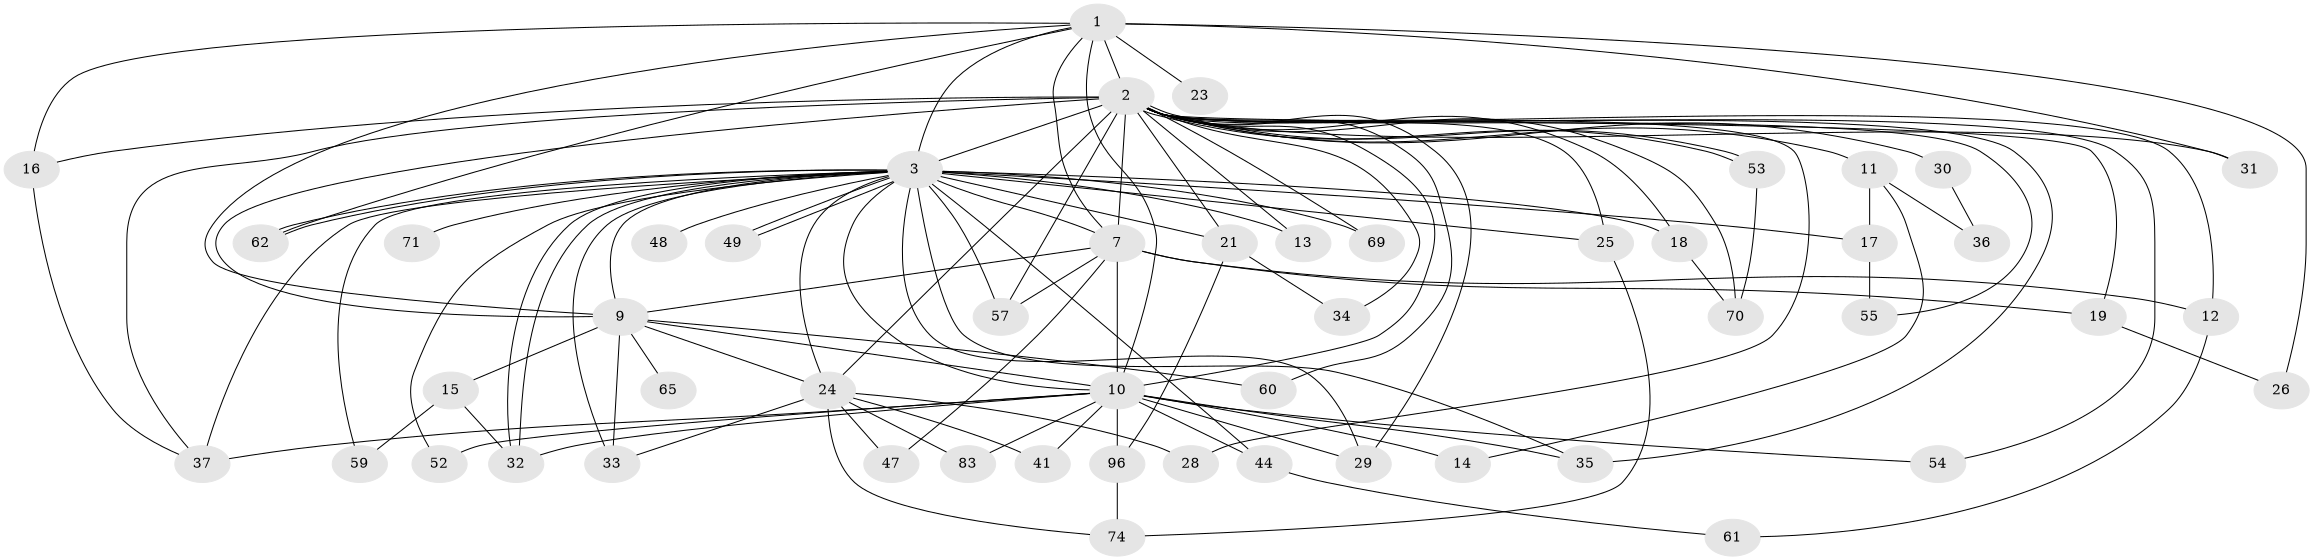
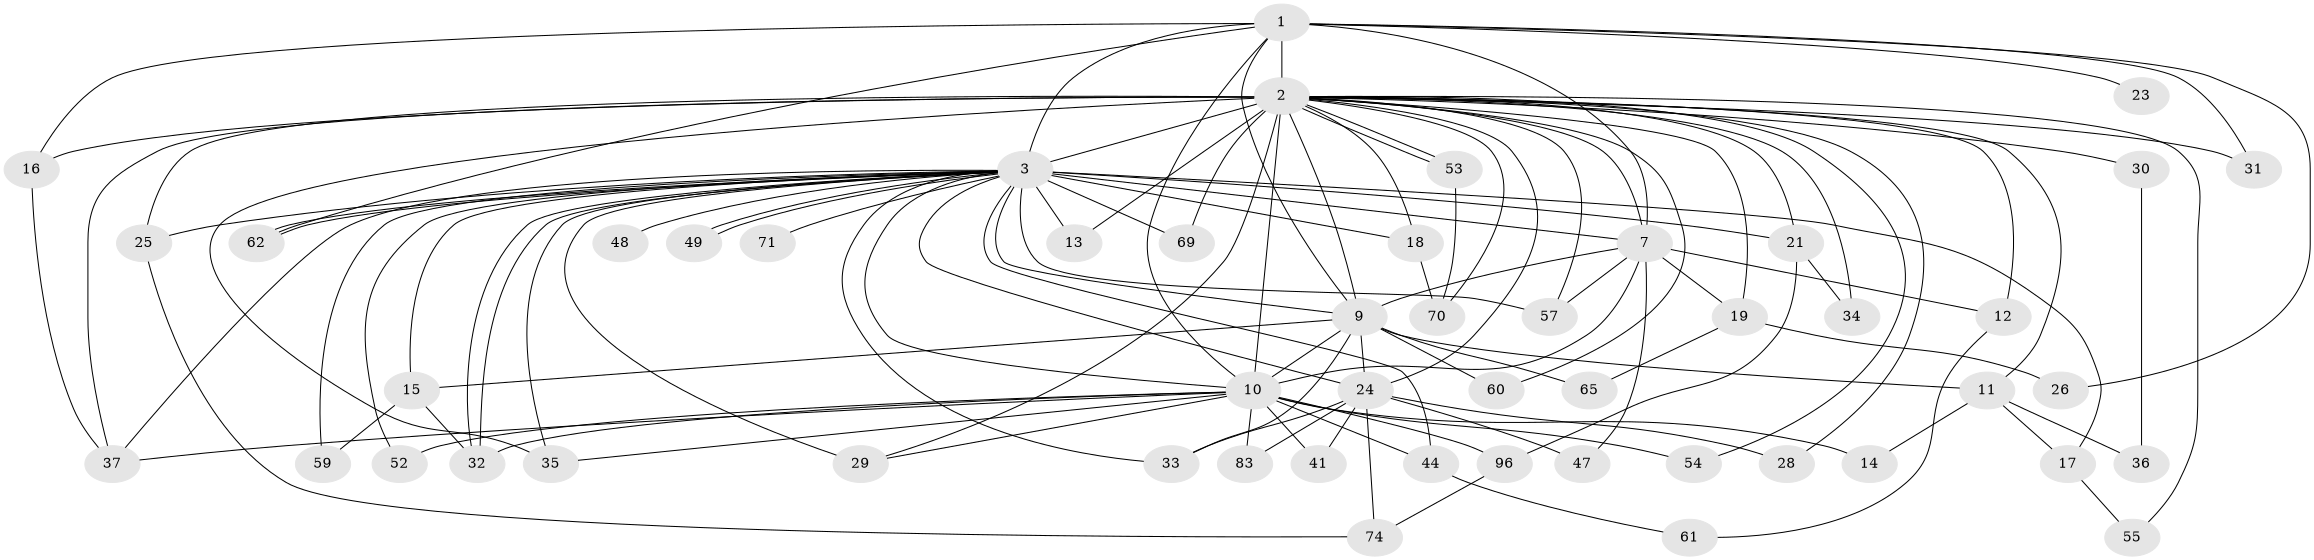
edge "3" -- "15": added
edge "19" -- "65": added
edge "9" -- "11": added
